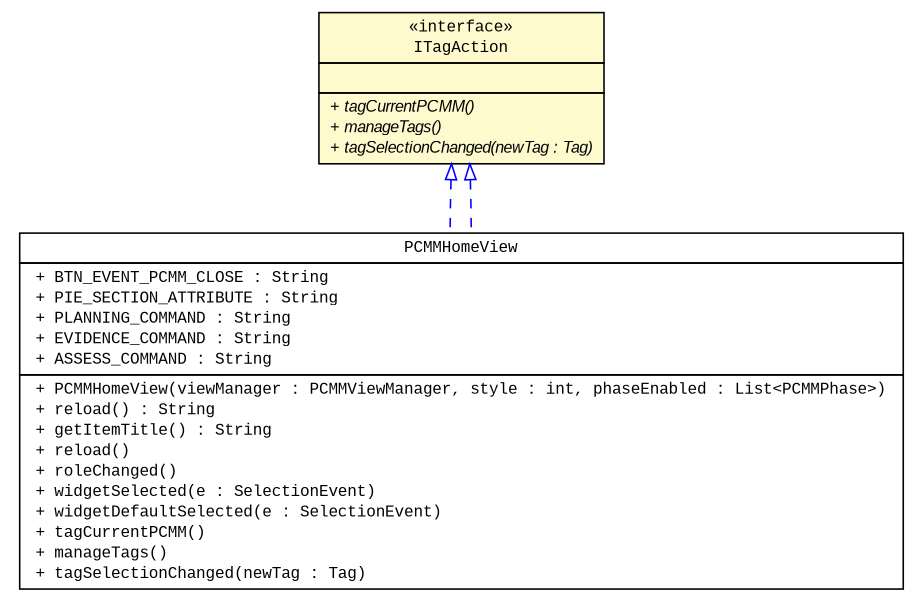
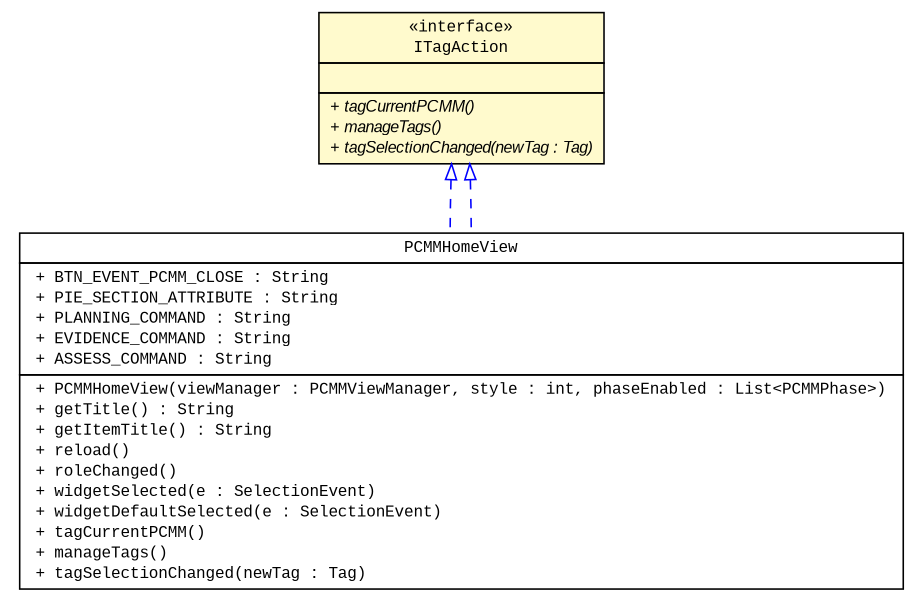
node "PCMMHomeView": text "+ reload() : String" -> "+ getTitle() : String"
